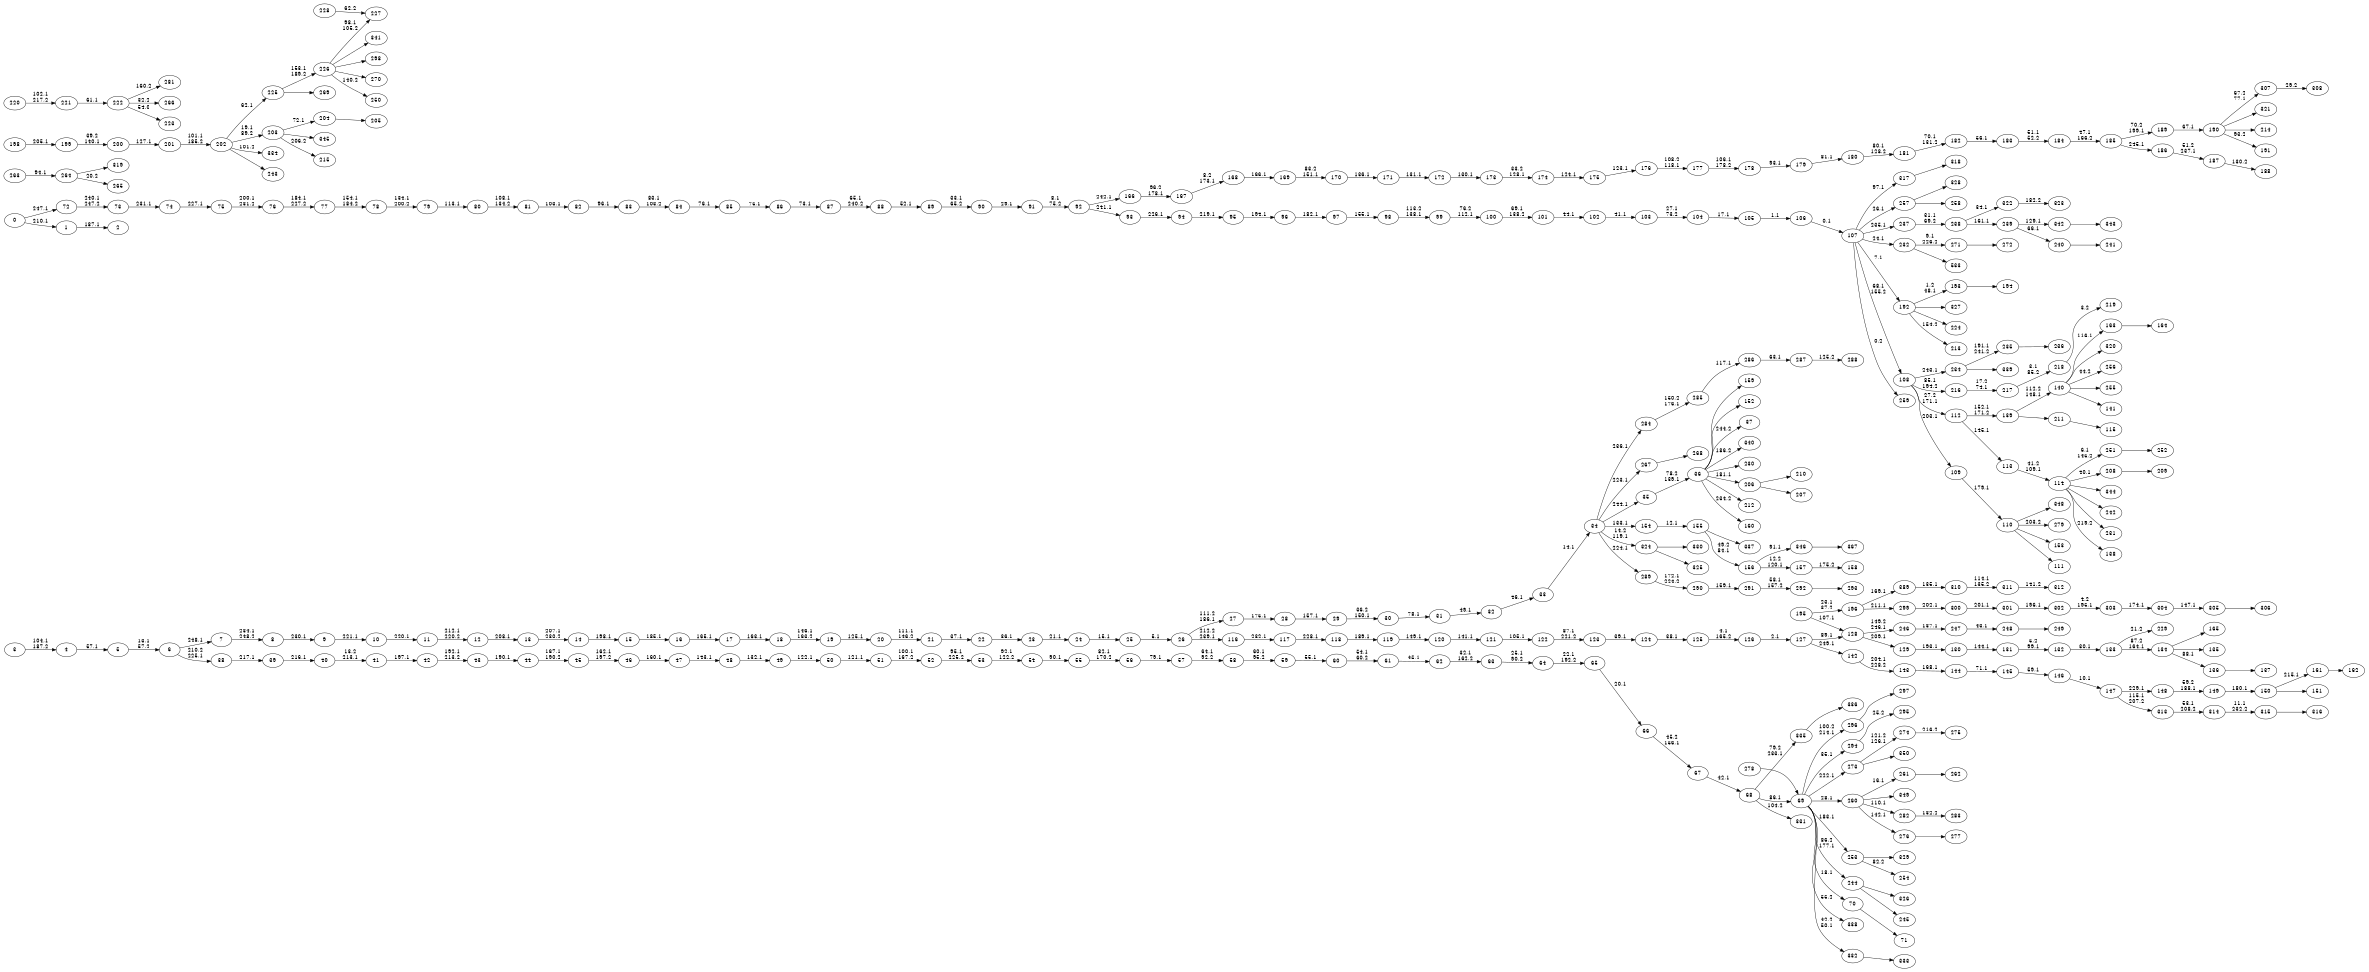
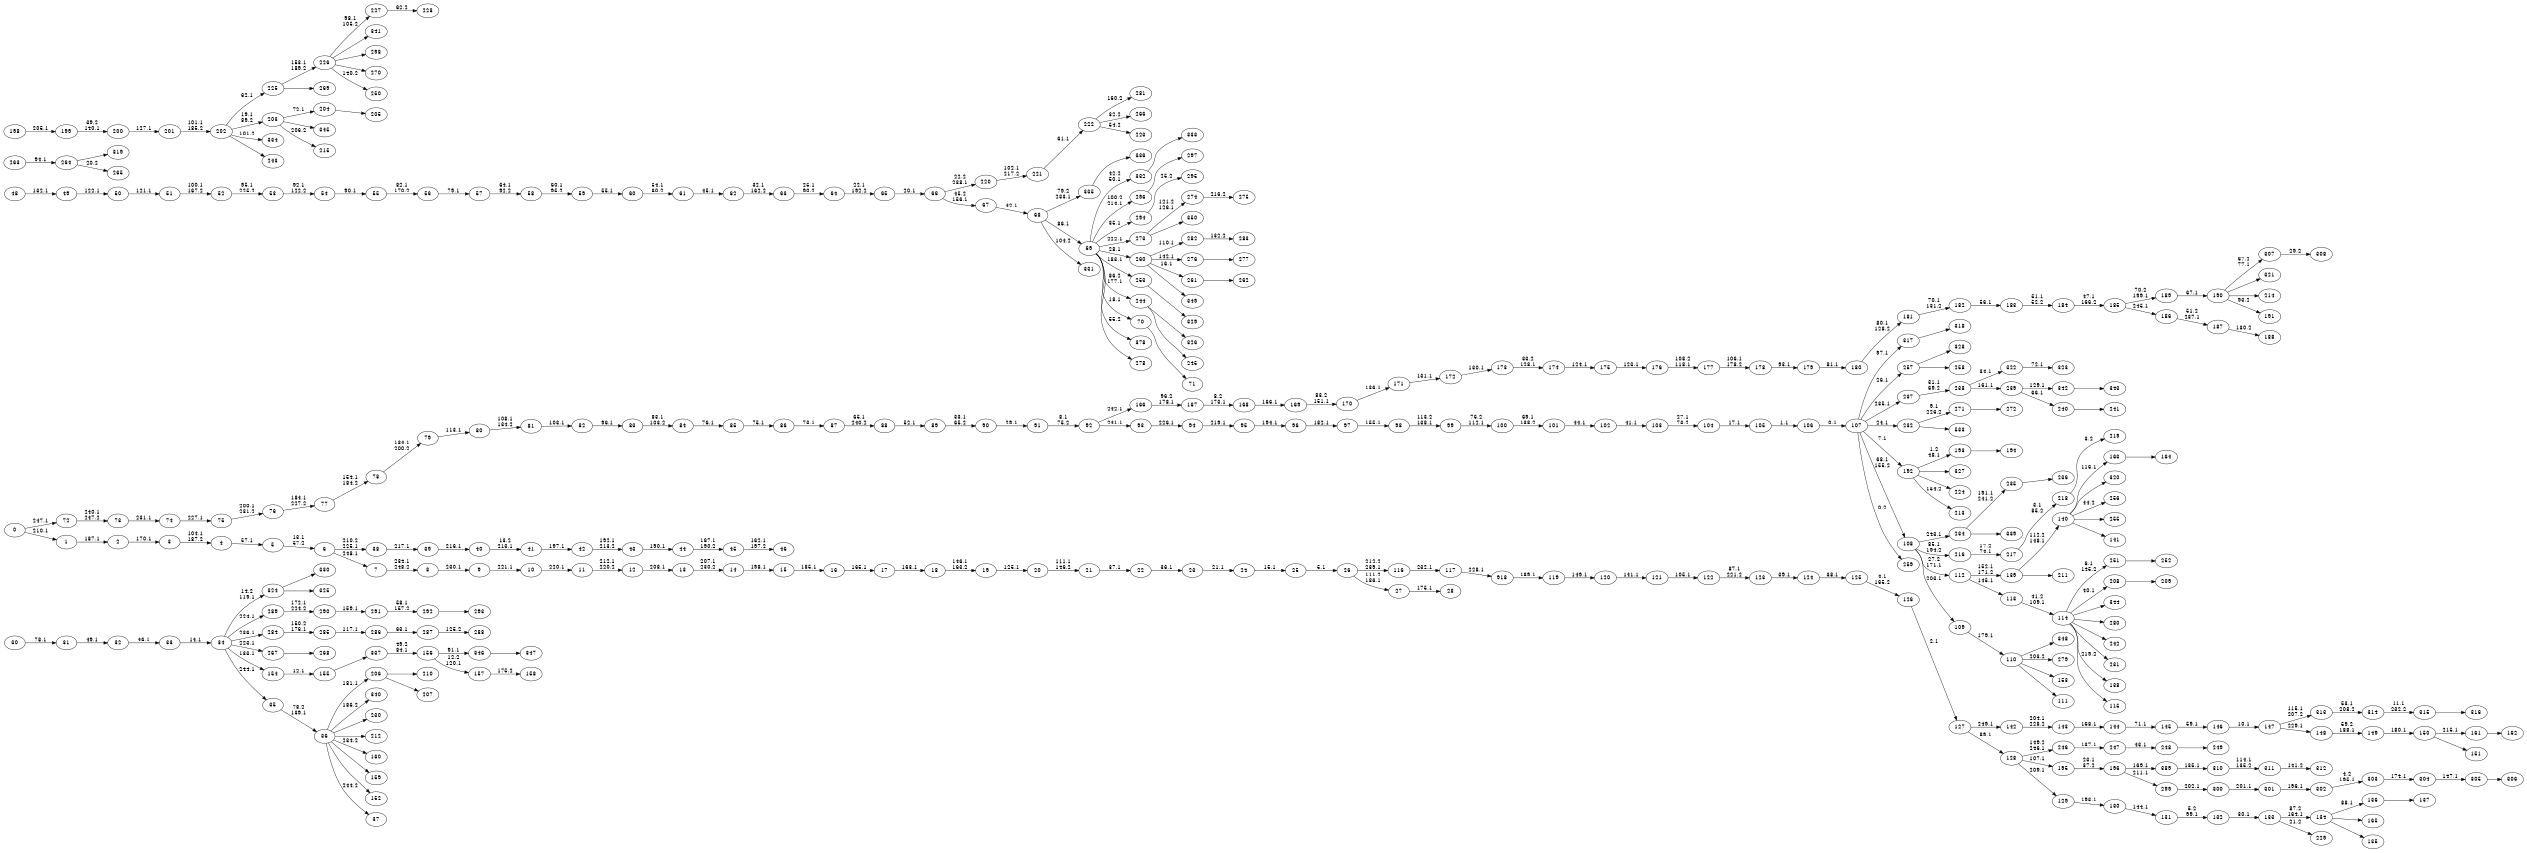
edge "228" -> "227": reversed
edge "222" -> "223": label "54,0" -> "54,2"
edge "66" -> "220": added, label "22,2 238,1"
edge "322" -> "323": label "182,2" -> "72,1"
edge "211" -> "115": now "114" -> "115"
edge "2" -> "3": added, label "170,1"
node "367": label "367" -> "347"
edge "155" -> "156": now "337" -> "156"
node "29": removed
edge "195" -> "128": reversed
node "280": added
node "118": label "118" -> "918"
node "47": removed
edge "278" -> "69": reversed
node "254": removed
node "338": label "338" -> "378"
